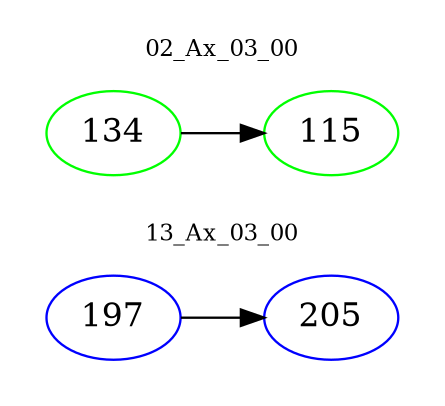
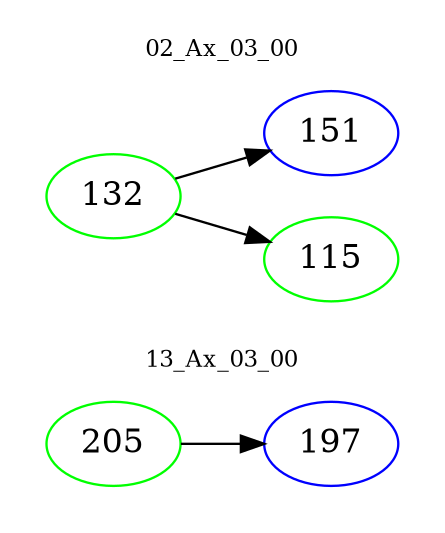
node "134": label "134" -> "132"
node "151": added
edge "197" -> "205": reversed
node "205": color blue -> green
